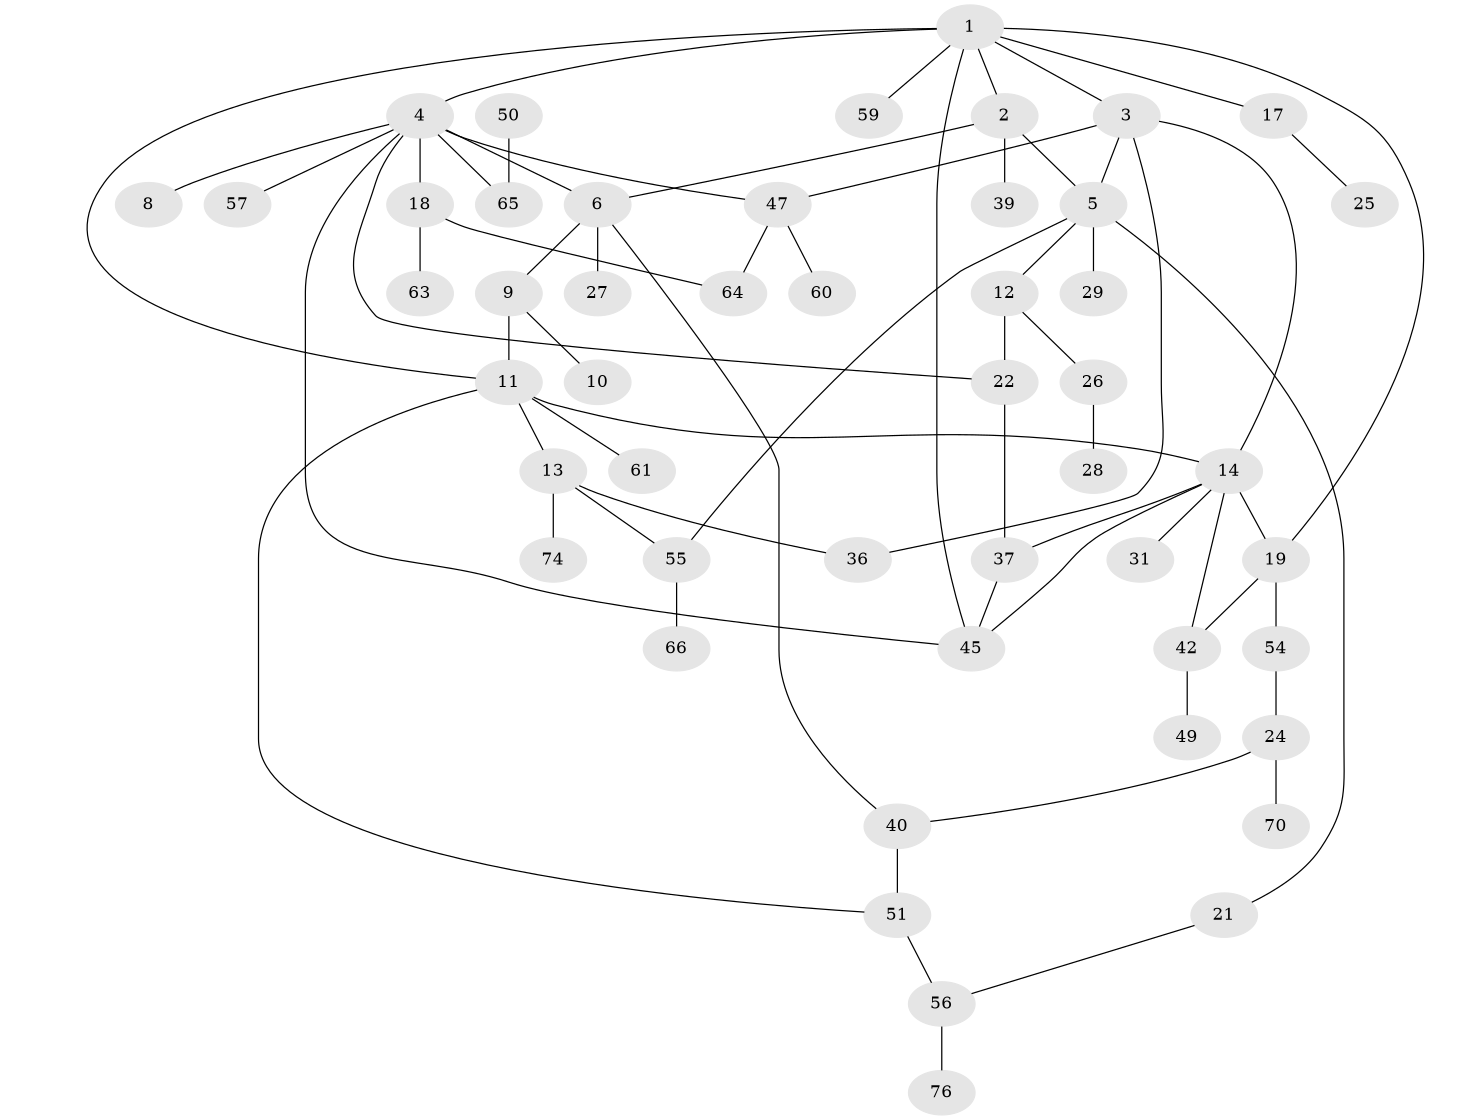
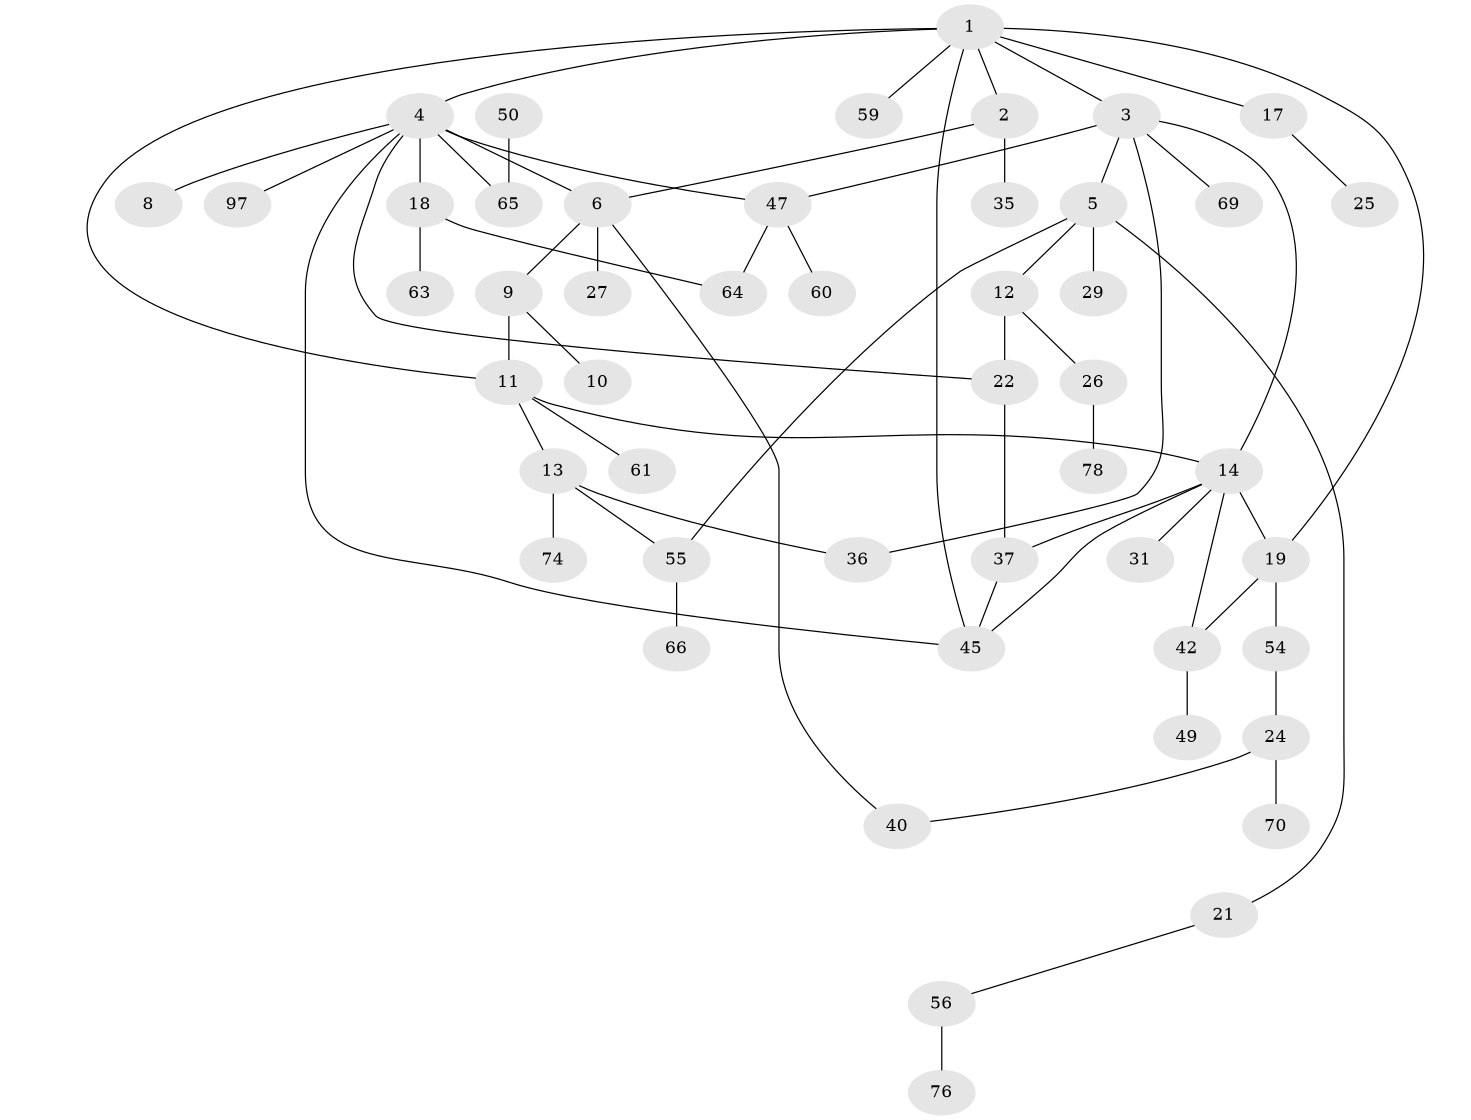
edge "2" -- "5": removed
node "57": label "57" -> "97"
node "39": label "39" -> "35"
node "69": added
node "28": label "28" -> "78"
node "51": removed
